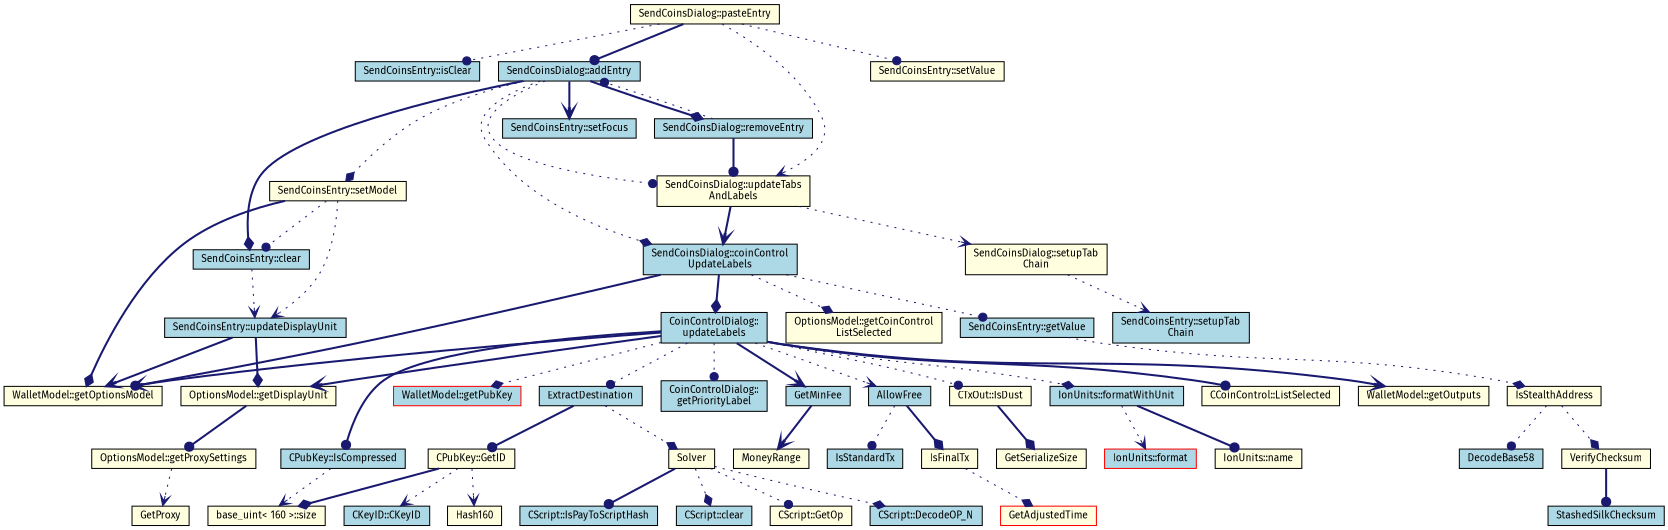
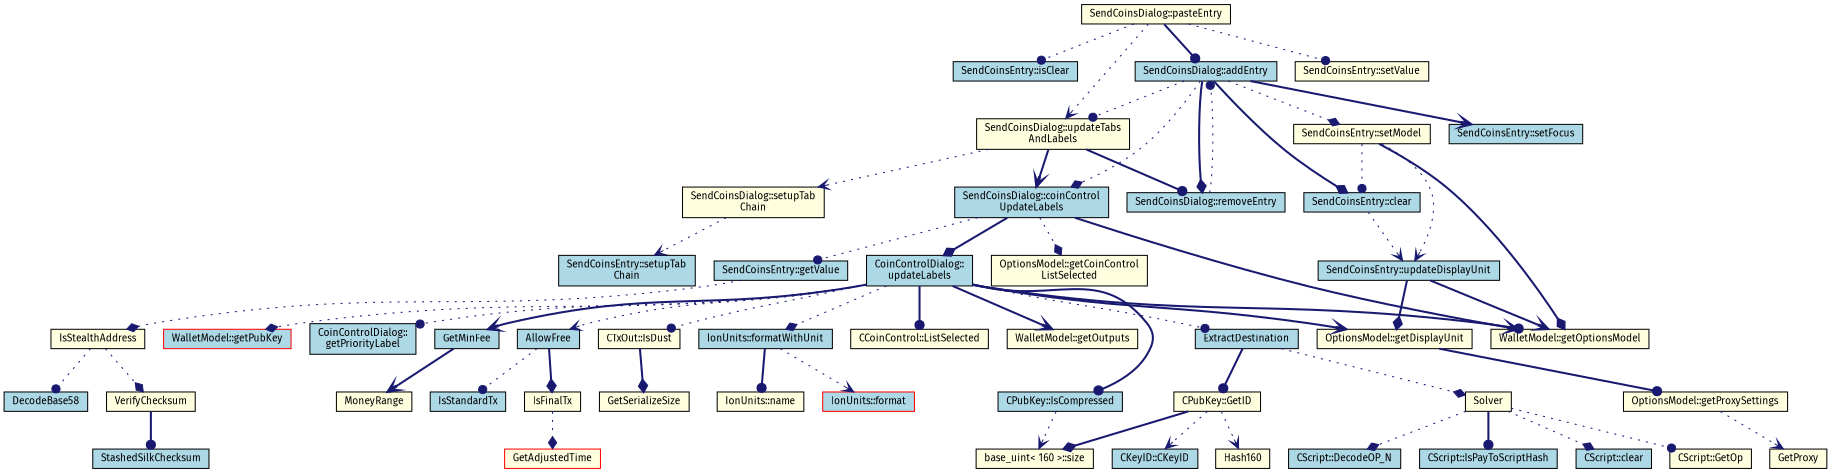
edge "SendCoinsDialog::removeEntry" -> "SendCoinsDialog::updateTabs AndLabels": reversed
